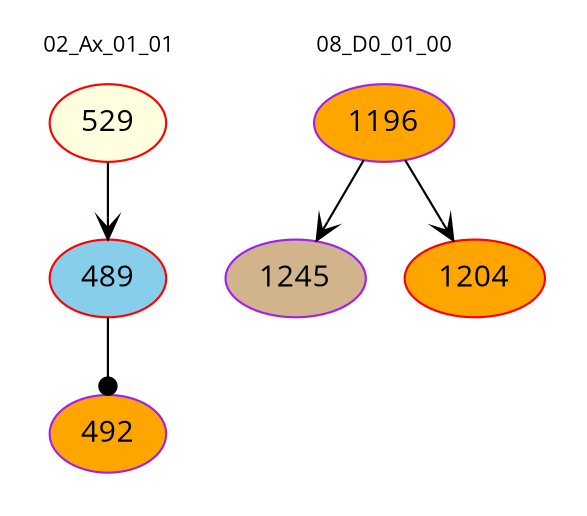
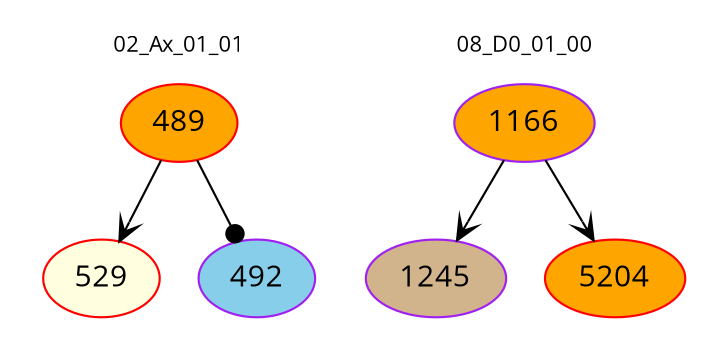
node "1196": label "1196" -> "1166"
edge "529" -> "489": reversed
node "489": fillcolor skyblue -> orange
node "1204": label "1204" -> "5204"
node "492": fillcolor orange -> skyblue
